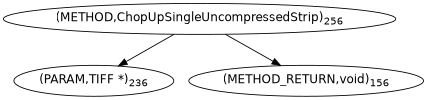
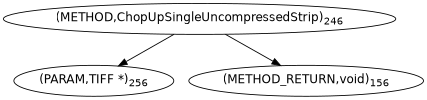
node "(METHOD,ChopUpSingleUncompressedStrip)": text "256" -> "246"
node "(PARAM,TIFF *)": text "236" -> "256"
